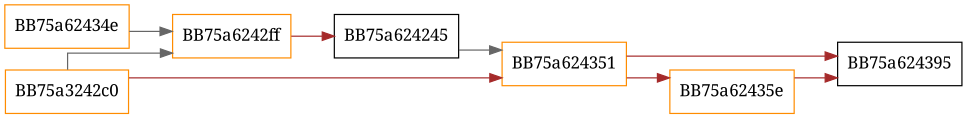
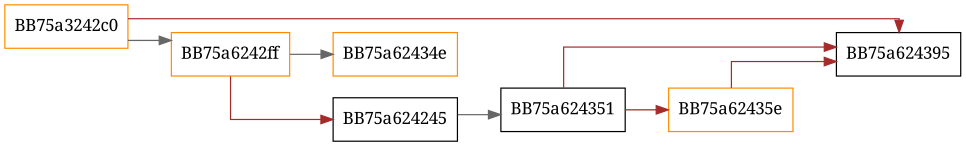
edge "BB75a62434e" -> "BB75a6242ff": reversed
node "BB75a624351": color darkorange -> black
edge "BB75a3242c0" -> "BB75a624351": now "BB75a3242c0" -> "BB75a624395"
